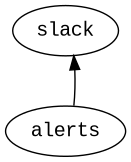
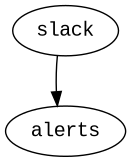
edge "alerts" -> "slack": reversed
